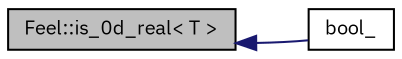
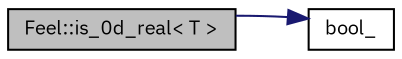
edge "bool_" -> "Feel::is_0d_real< T >": reversed
